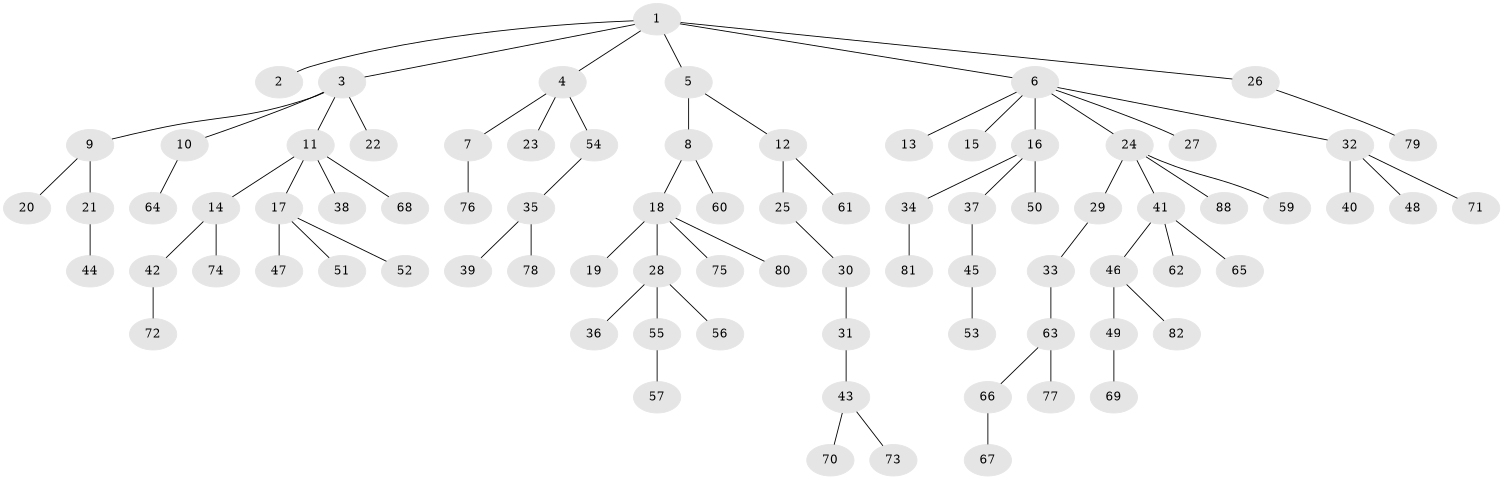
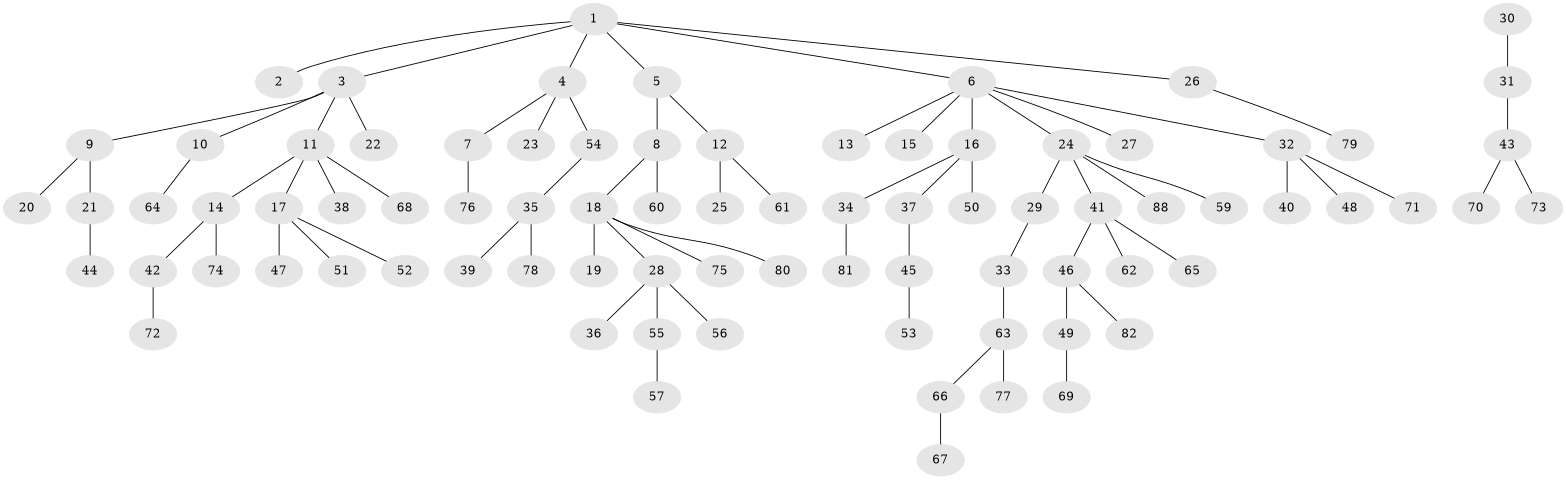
edge "25" -- "30": removed
